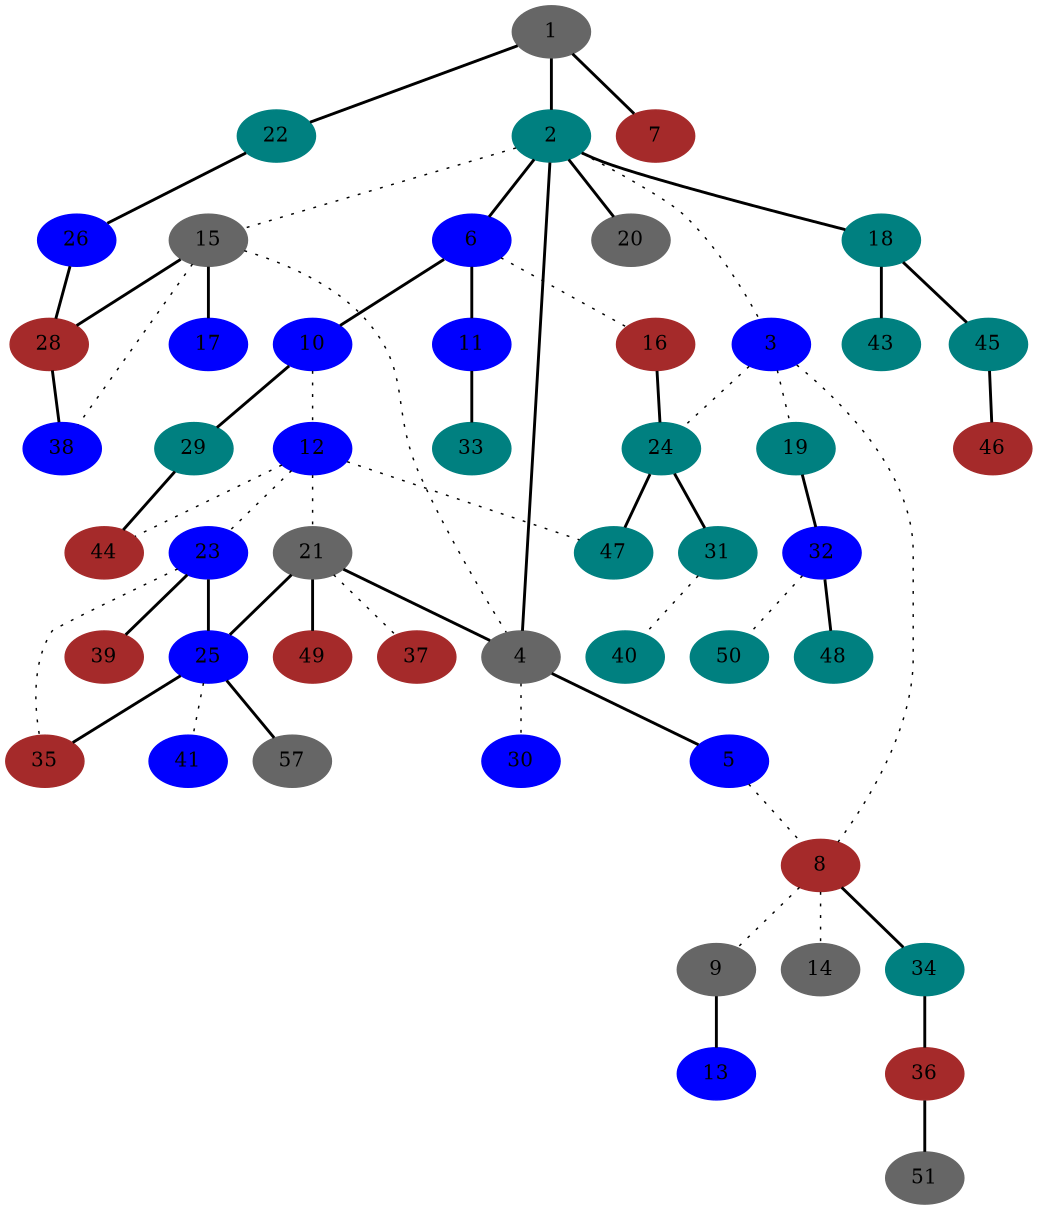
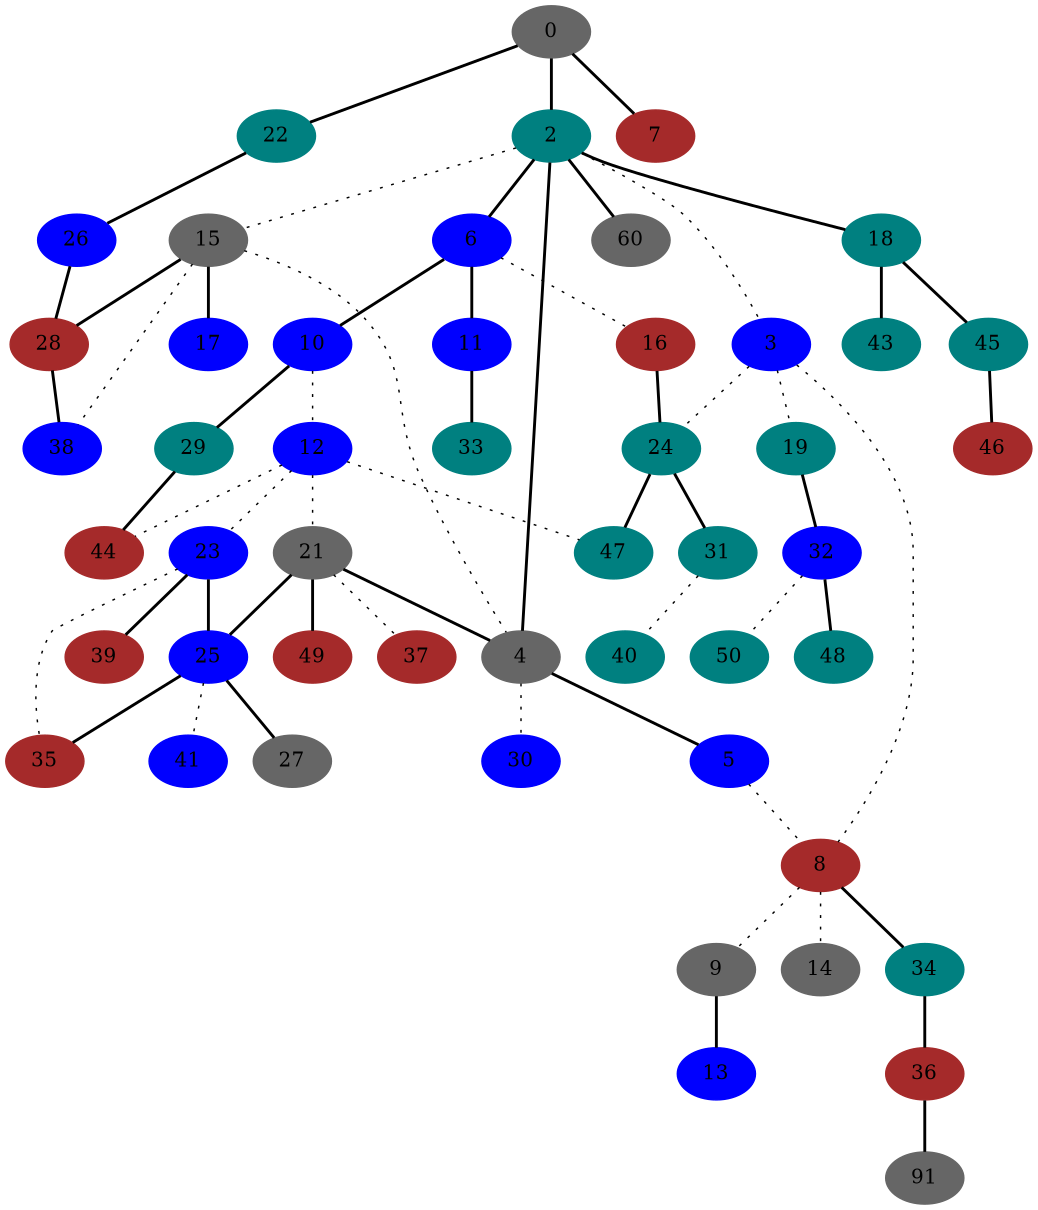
node "1": label "1" -> "0"
node "20": label "20" -> "60"
node "57": label "57" -> "27"
node "51": label "51" -> "91"
